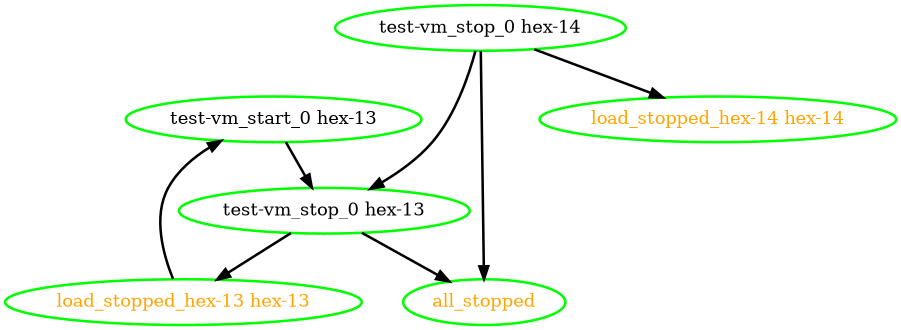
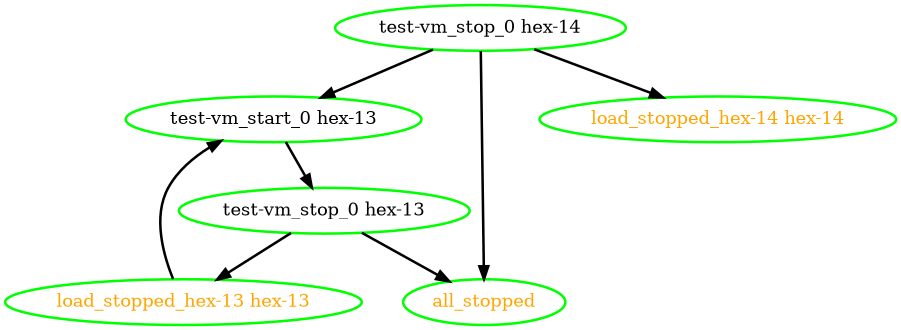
edge "test-vm_stop_0 hex-14" -> "test-vm_stop_0 hex-13": now "test-vm_stop_0 hex-14" -> "test-vm_start_0 hex-13"
